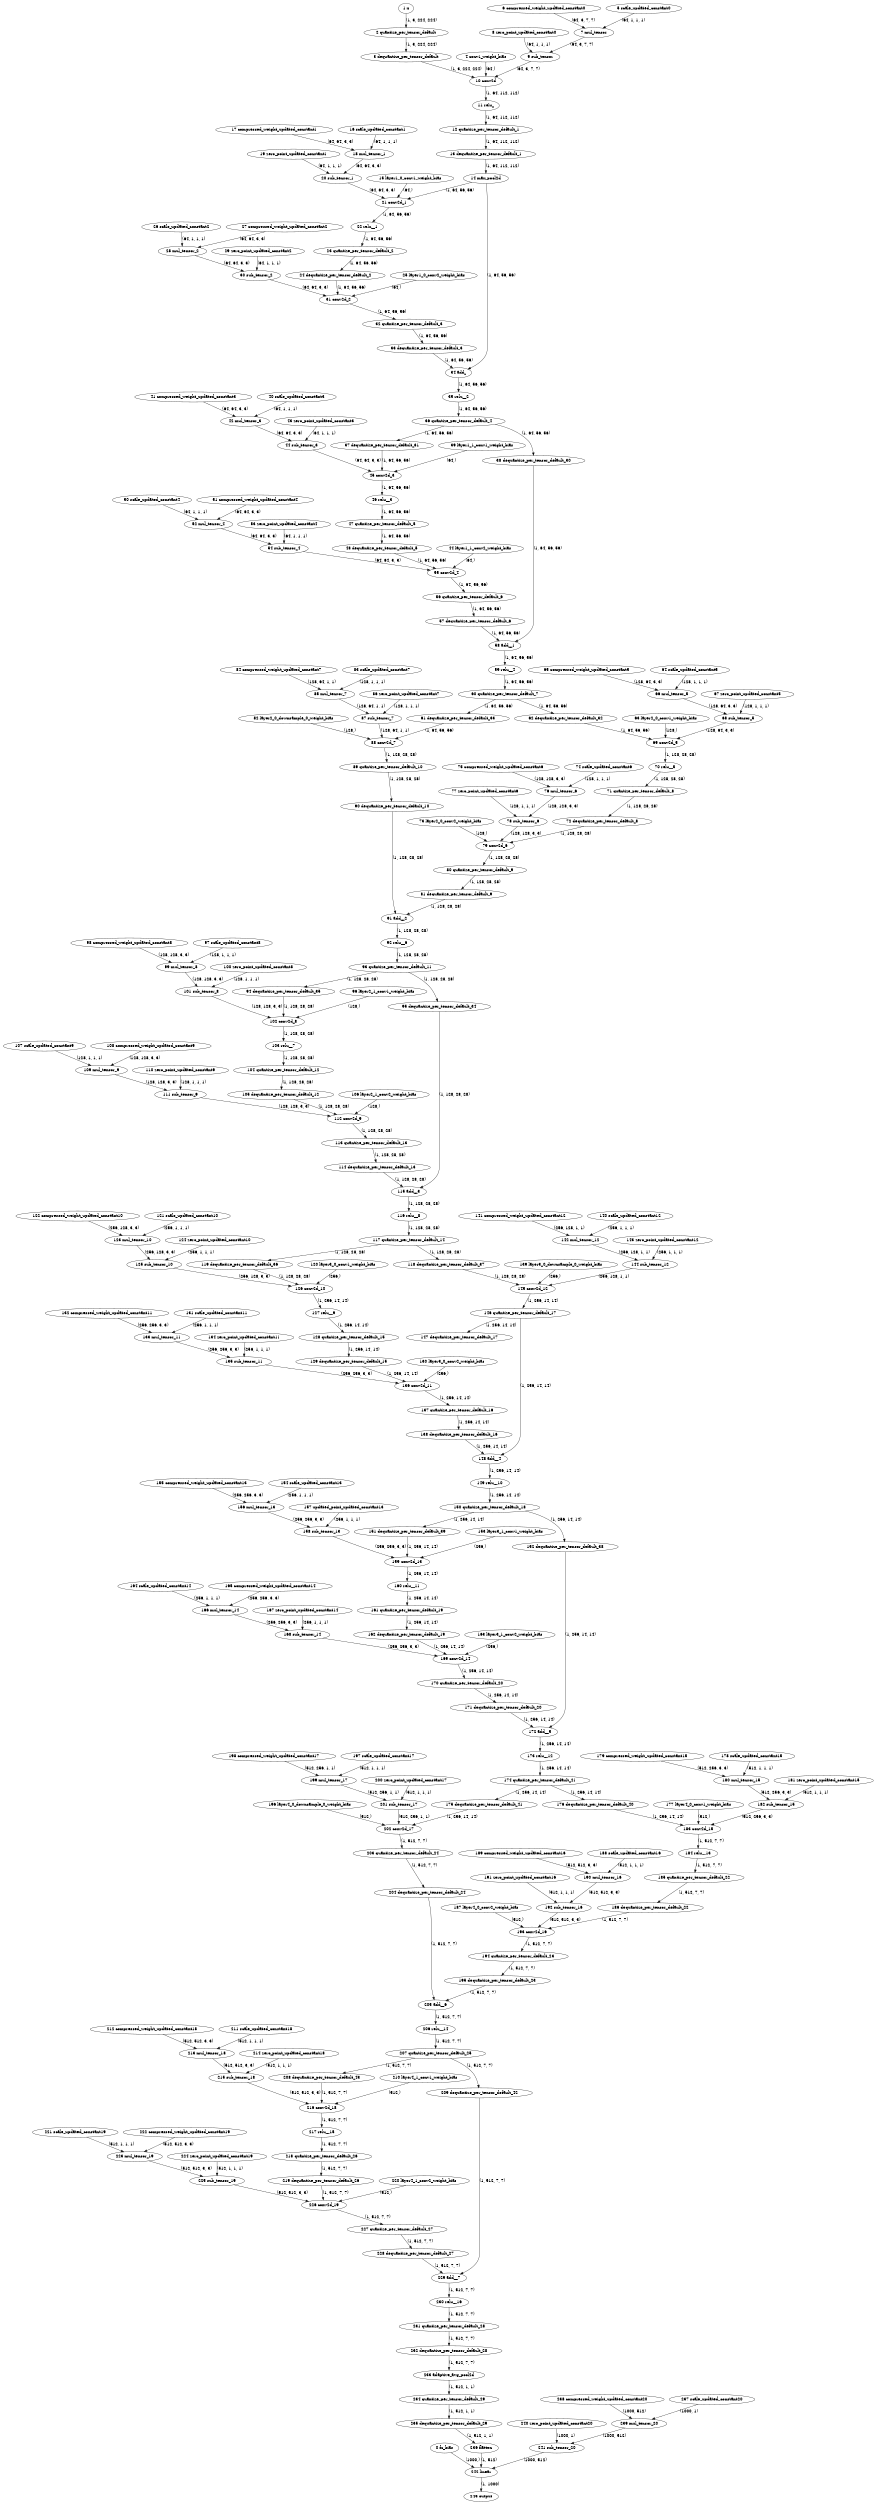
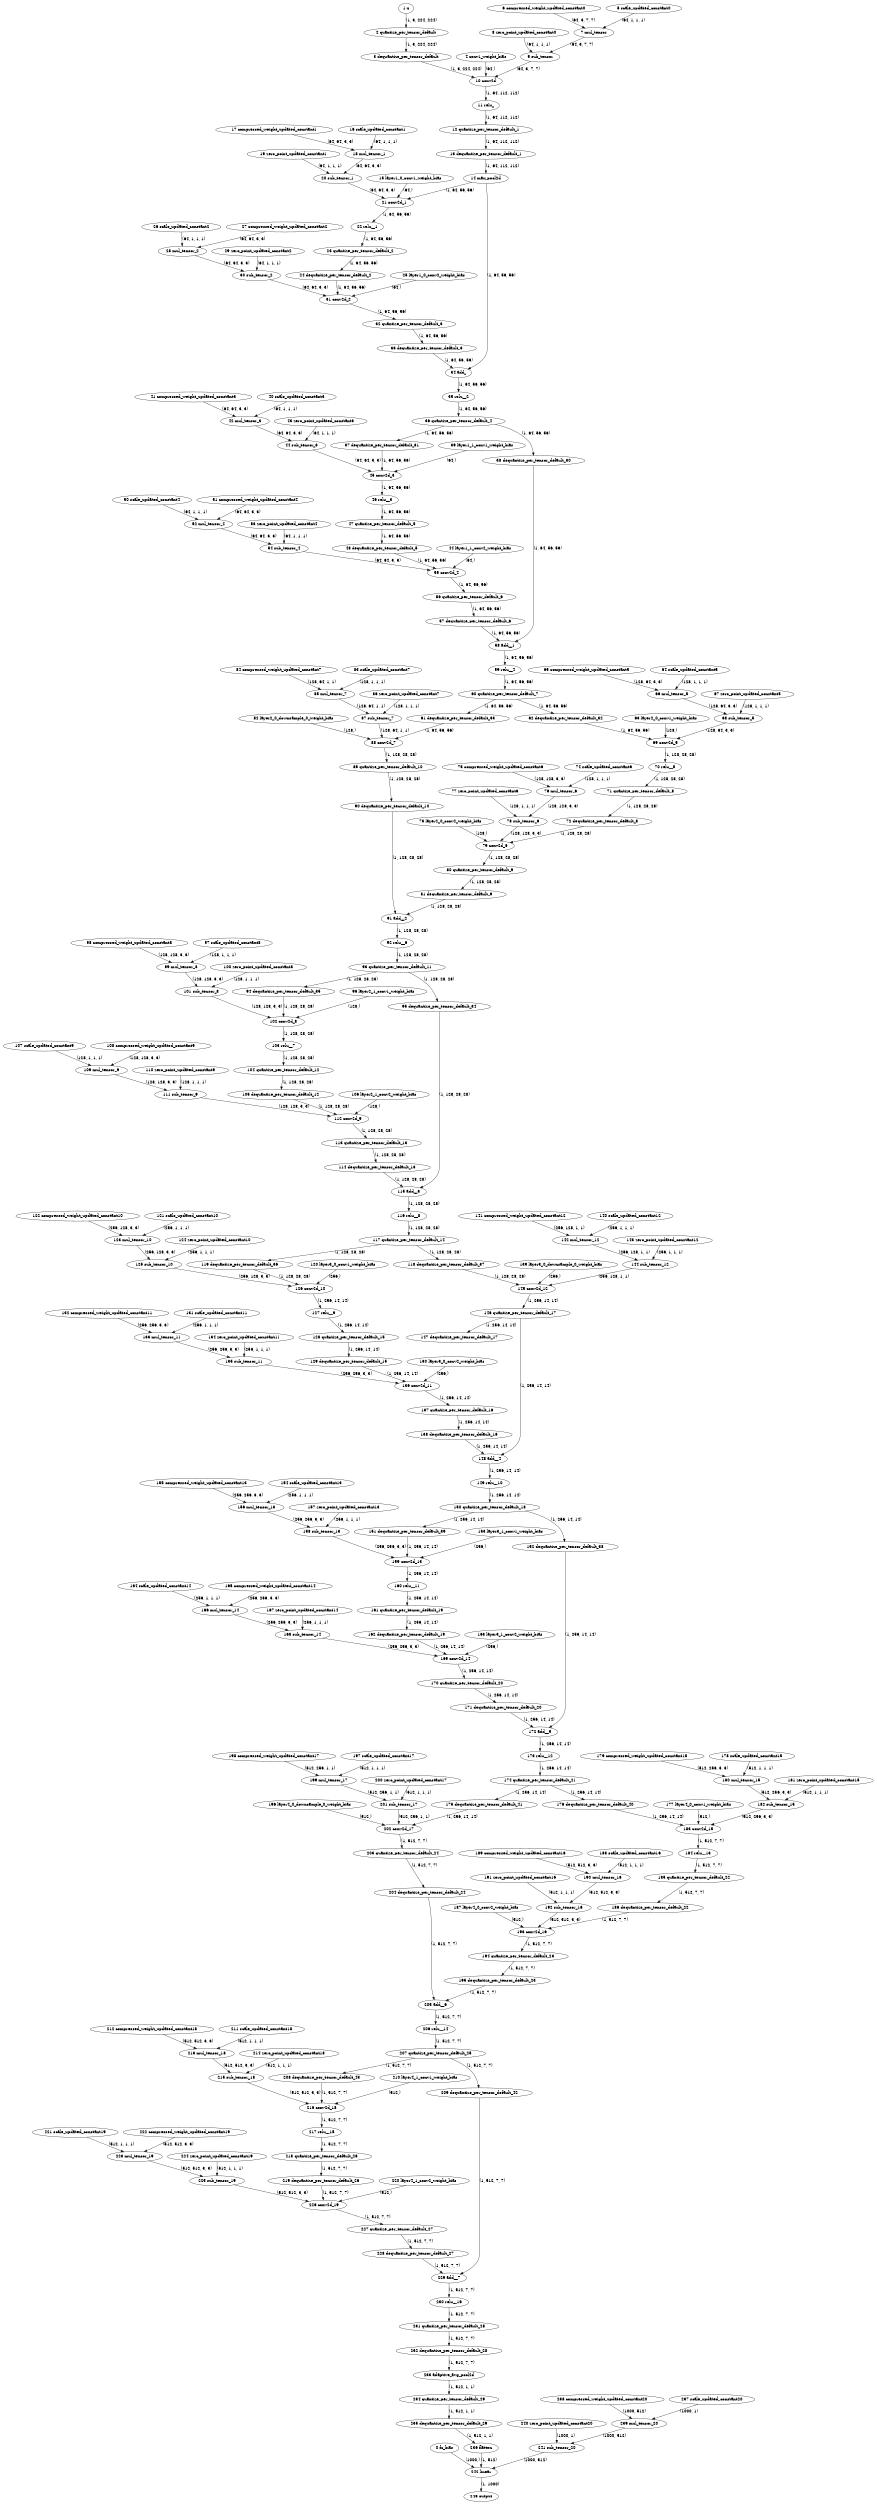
node "157 updated_point_updated_constant13": label "157 updated_point_updated_constant13" -> "157 zero_point_updated_constant13"
